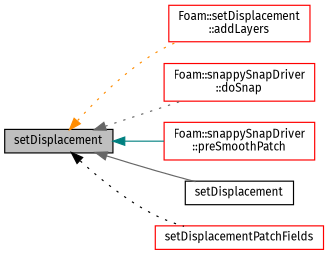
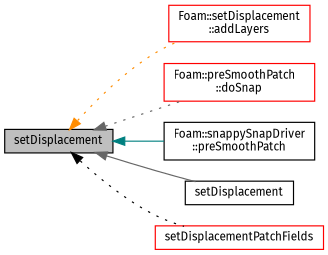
node "Foam::snappySnapDriver ::doSnap": label "Foam::snappySnapDriver ::doSnap" -> "Foam::preSmoothPatch ::doSnap"
node "Foam::snappySnapDriver ::preSmoothPatch": color red -> black
